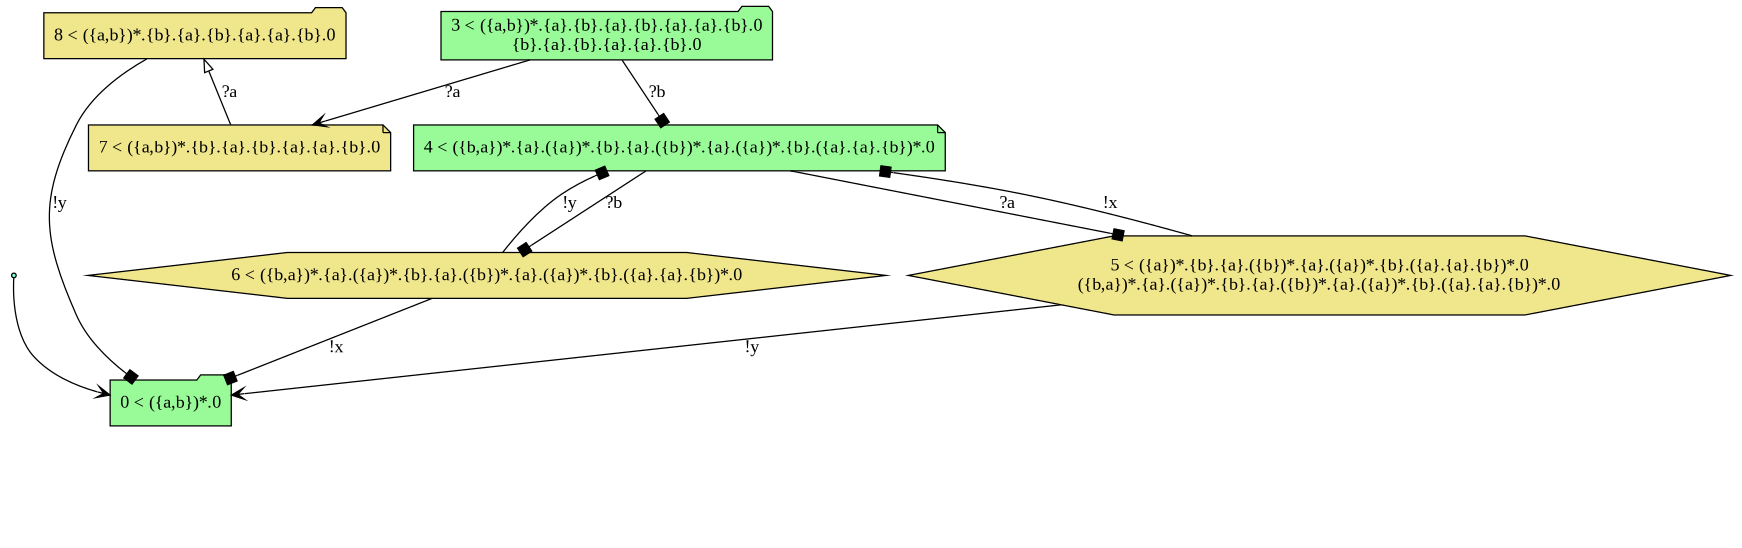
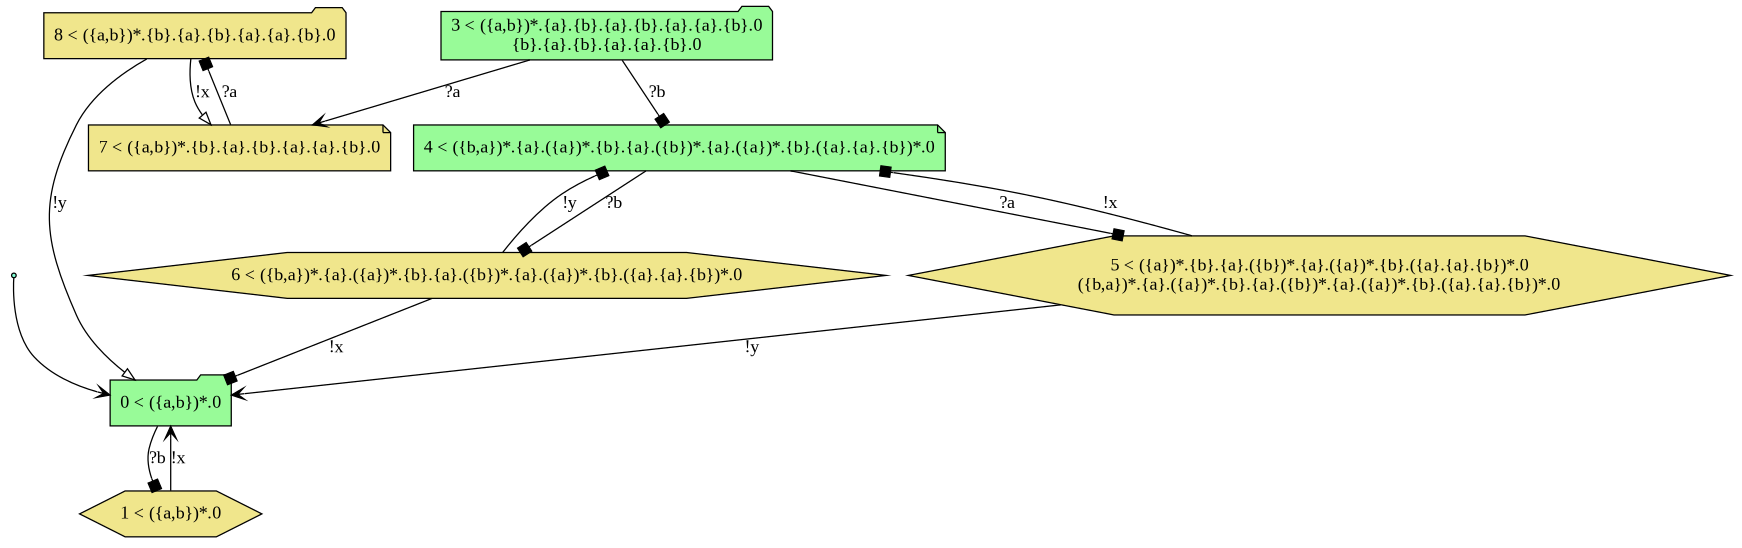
edge "8 < ({a,b})*.{b}.{a}.{b}.{a}.{a}.{b}.0" -> "7 < ({a,b})*.{b}.{a}.{b}.{a}.{a}.{b}.0": added, label "!x"
edge "7 < ({a,b})*.{b}.{a}.{b}.{a}.{a}.{b}.0" -> "8 < ({a,b})*.{b}.{a}.{b}.{a}.{a}.{b}.0": arrowhead onormal -> box
edge "8 < ({a,b})*.{b}.{a}.{b}.{a}.{a}.{b}.0" -> "0 < ({a,b})*.0": arrowhead box -> onormal
node "1 < ({a,b})*.0": added
